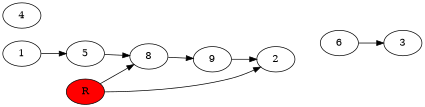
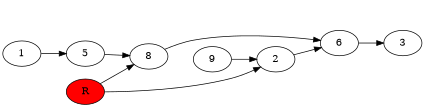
node "4": removed
edge "2" -> "6": added
edge "8" -> "9": now "8" -> "6"
